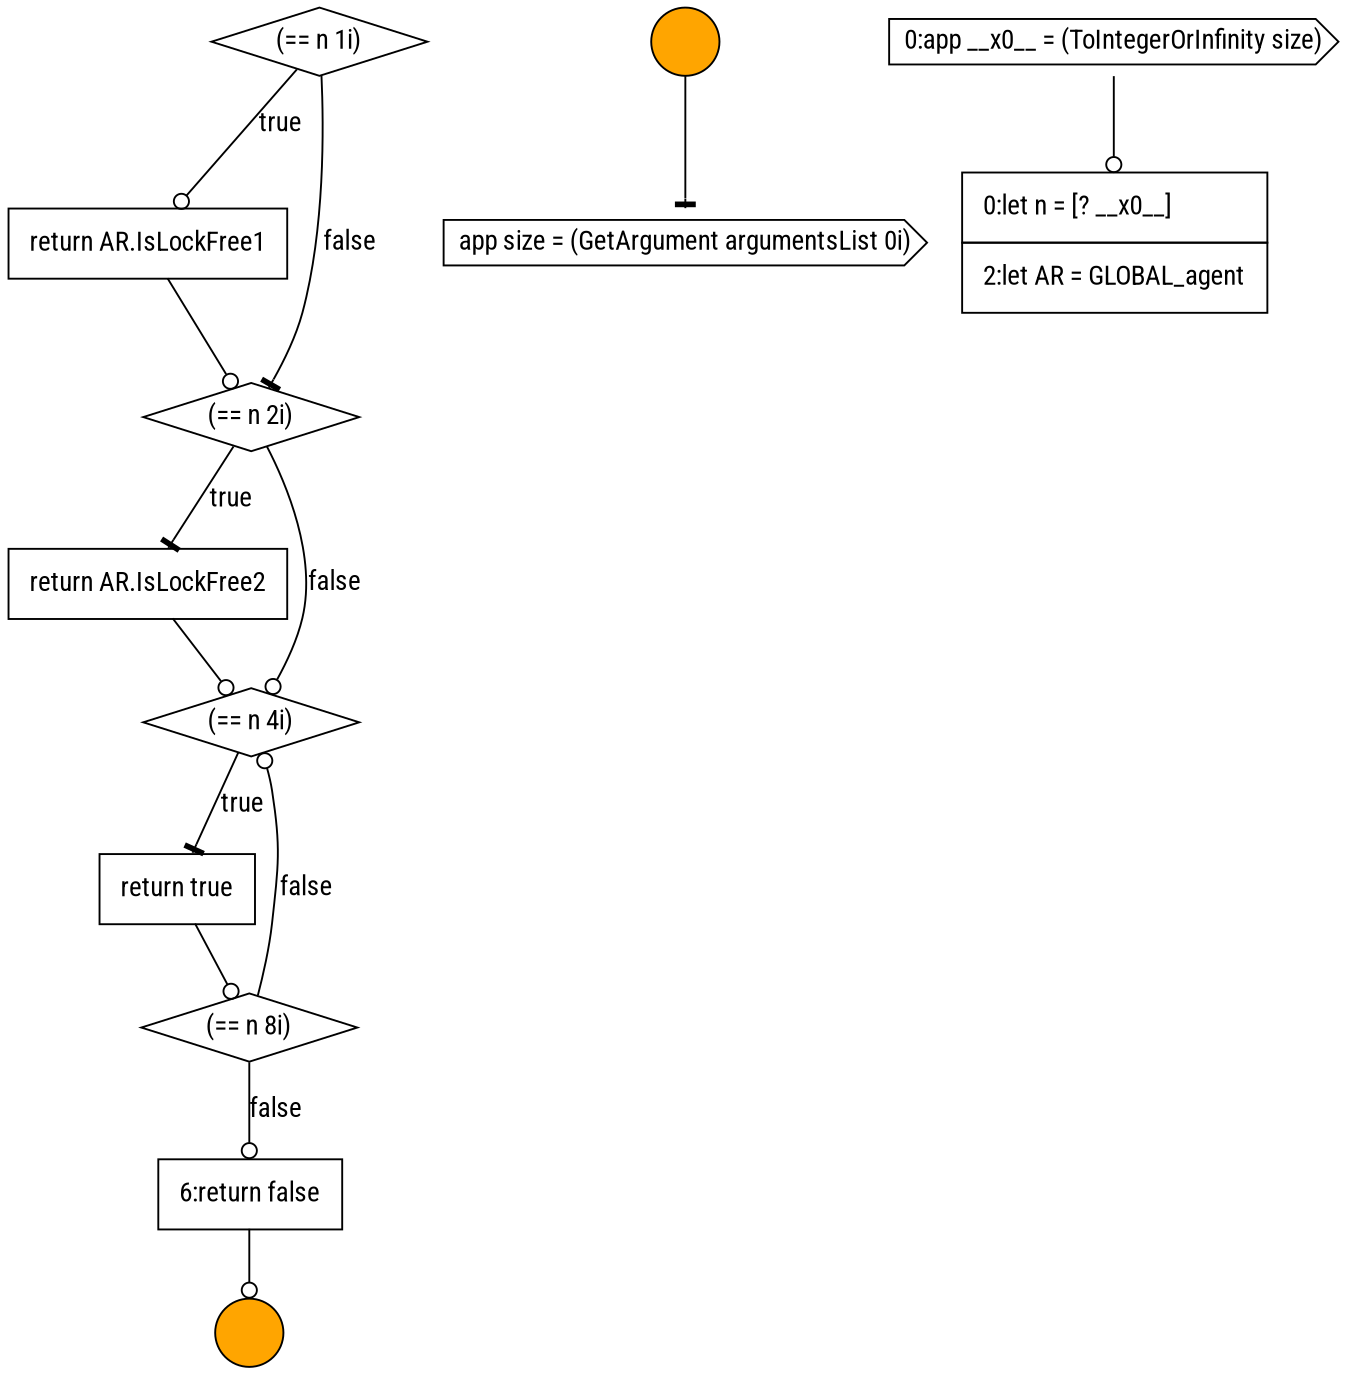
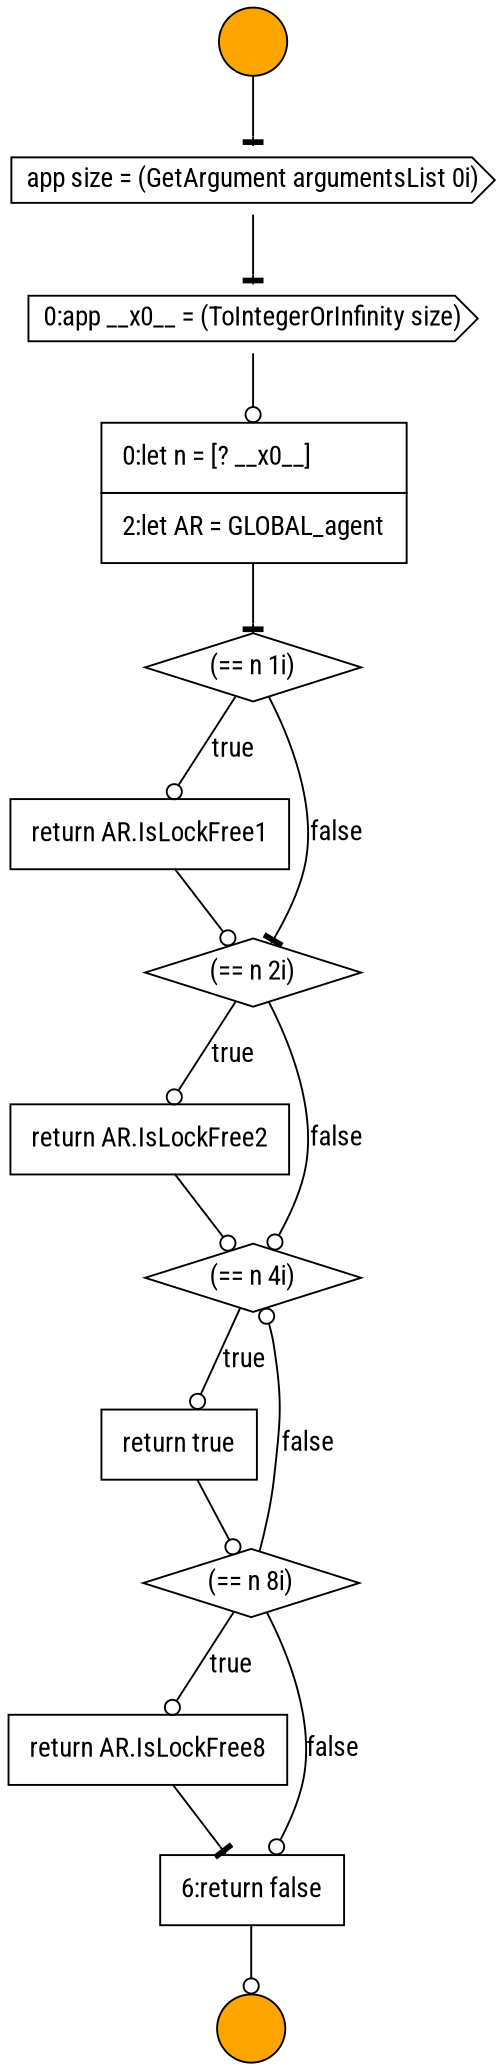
edge "app size = (GetArgument argumentsList 0i)" -> "0:app __x0__ = (ToIntegerOrInfinity size)": added
edge "(== n 2i)" -> "return AR.IsLockFree2": arrowhead tee -> odot
edge "0:let n = [? __x0__]" -> "(== n 1i)": added
edge "(== n 4i)" -> "return true": arrowhead tee -> odot
node "return AR.IsLockFree8": added
